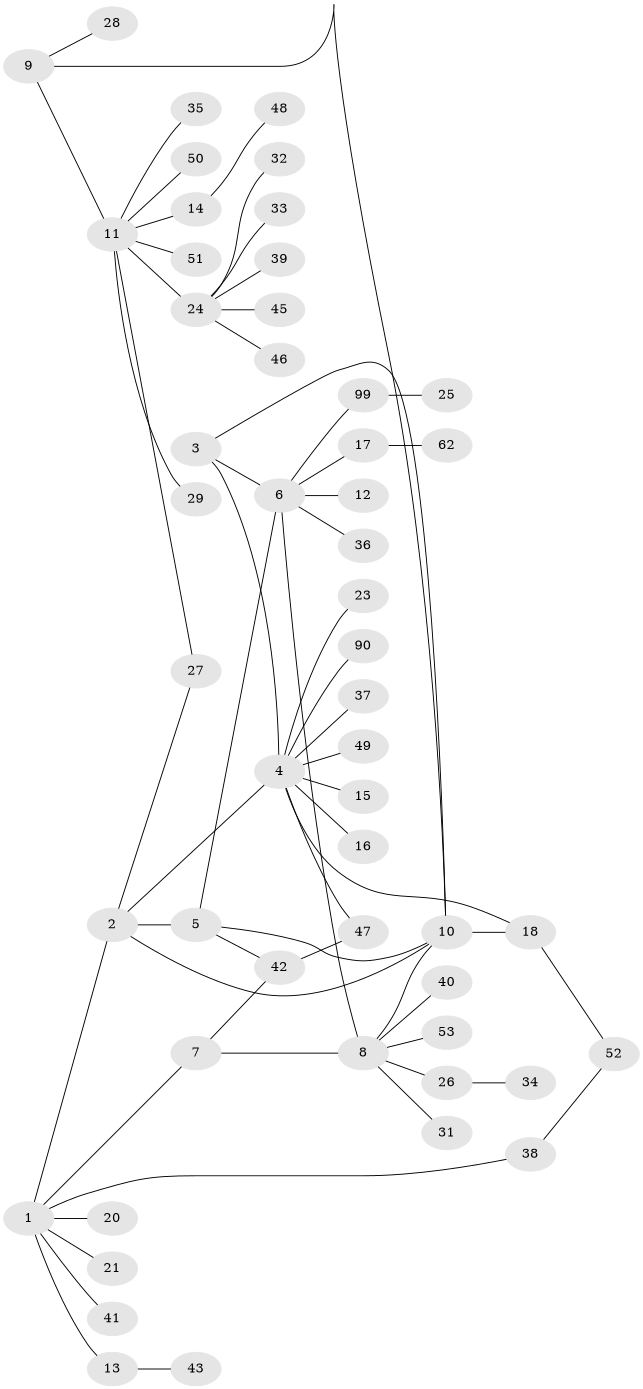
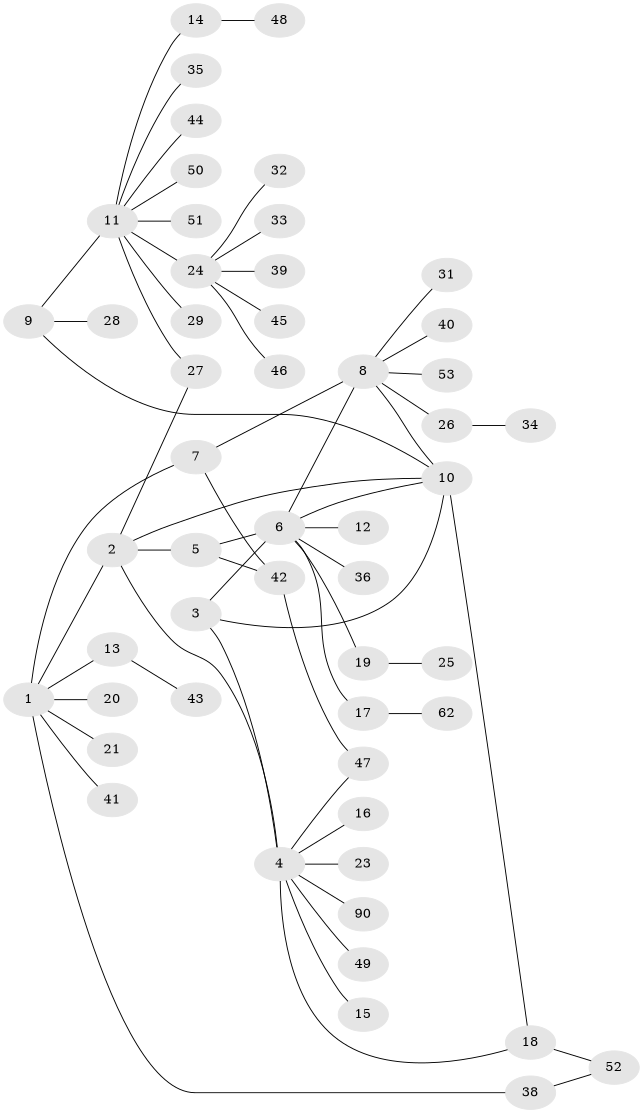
node "44": added
node "99": label "99" -> "19"
node "37": removed
edge "5" -- "10": now "6" -- "10"
